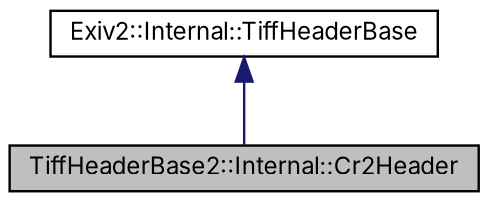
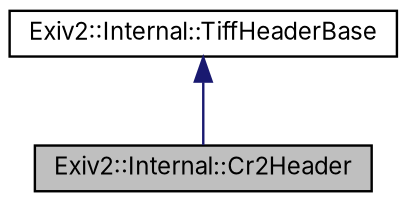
node "TiffHeaderBase2::Internal::Cr2Header": label "TiffHeaderBase2::Internal::Cr2Header" -> "Exiv2::Internal::Cr2Header"
